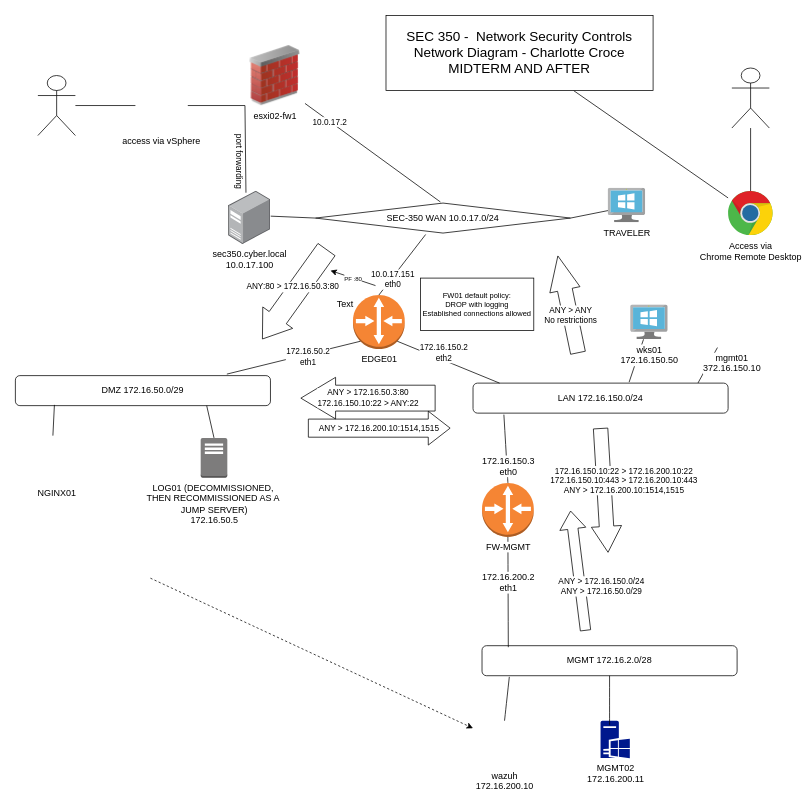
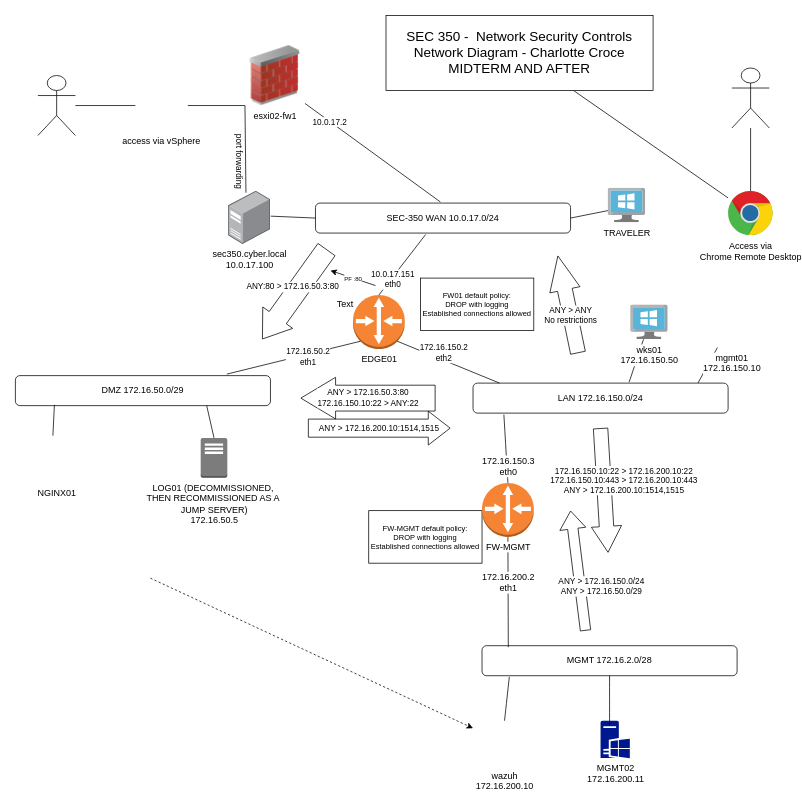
node "SEC-350 WAN 10.0.17.0/24": shape diamond -> rounded rectangle
node "mgmt01 372.16.150.10": label "mgmt01 372.16.150.10" -> "mgmt01 172.16.150.10"
node "FW-MGMT default policy: DROP with logging Established connections allowed": added
